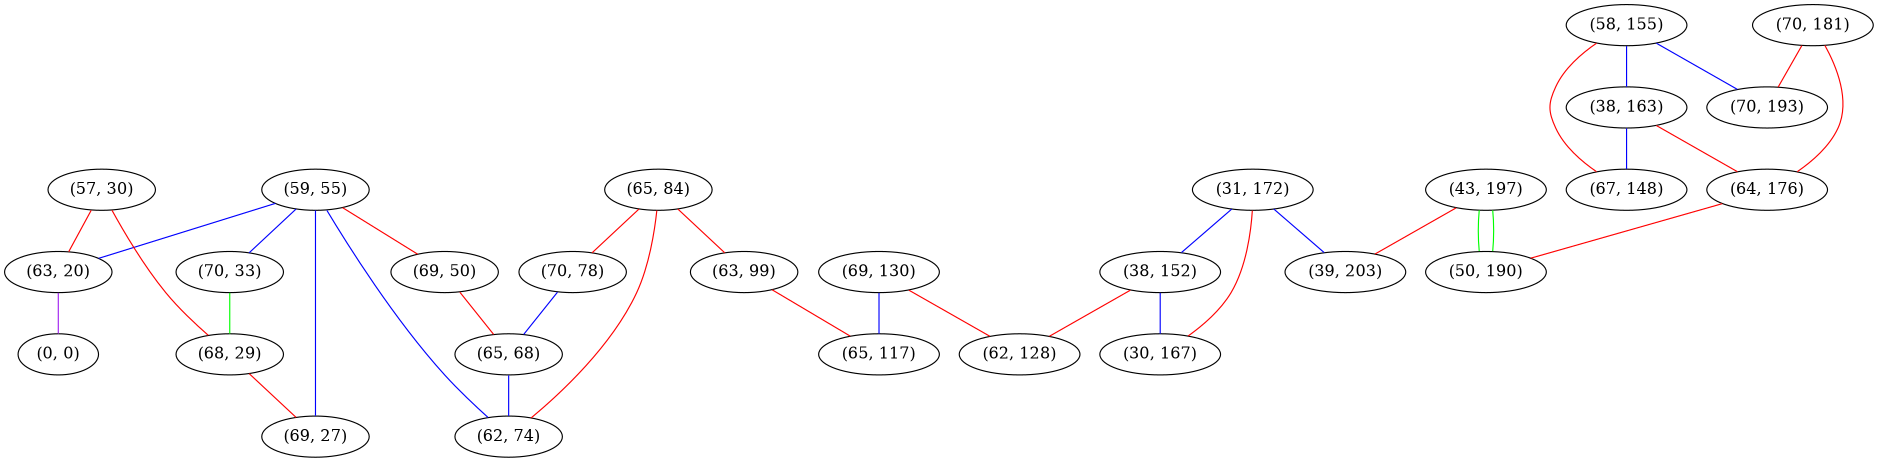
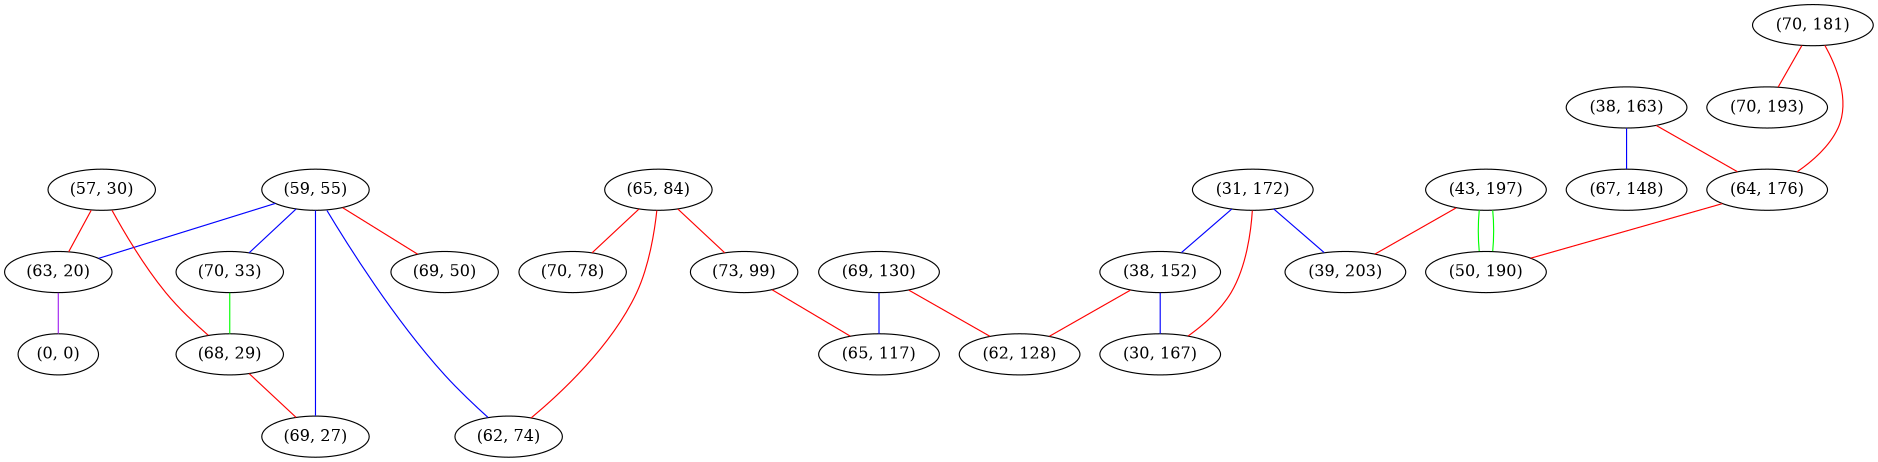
node "(58, 155)": removed
node "(63, 99)": label "(63, 99)" -> "(73, 99)"
node "(65, 68)": removed
